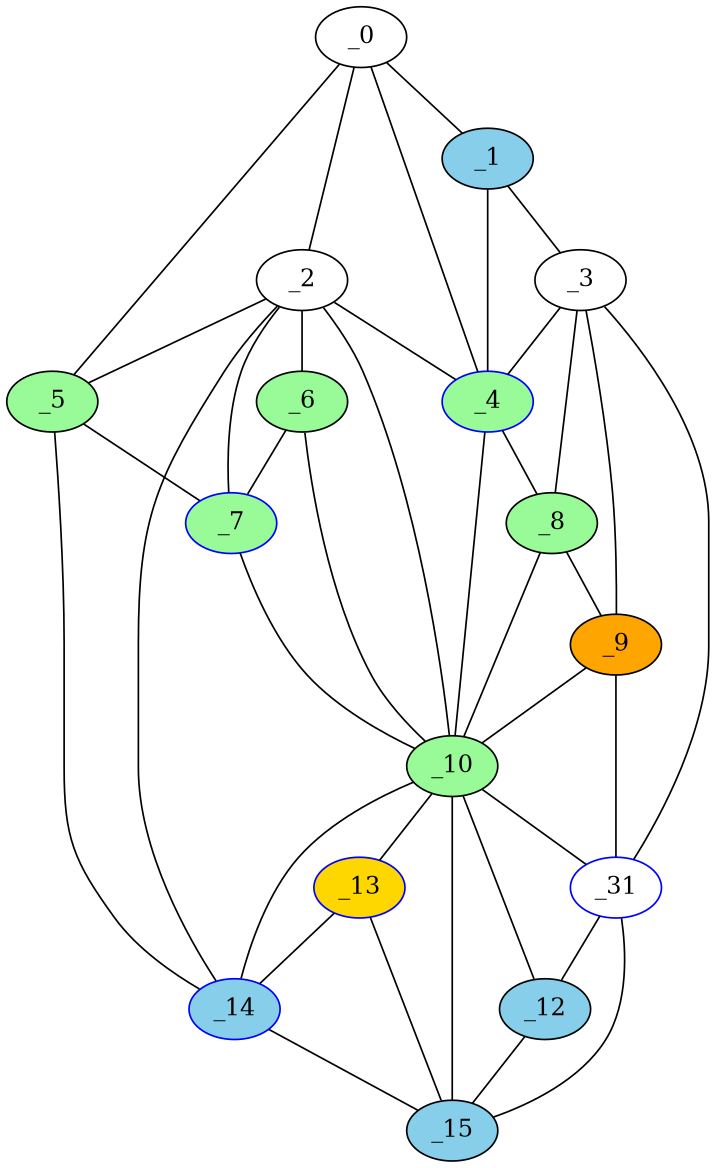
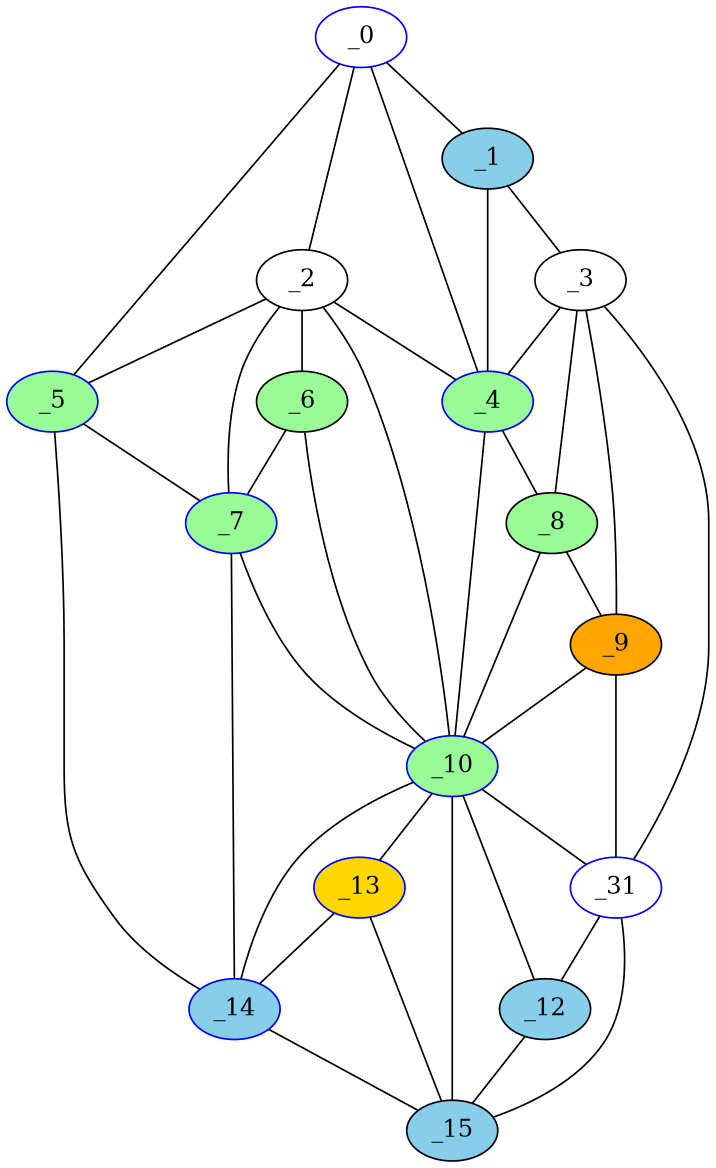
node "_0": color black -> blue
node "_5": color black -> blue
edge "_2" -- "_14": now "_7" -- "_14"
node "_10": color black -> blue
